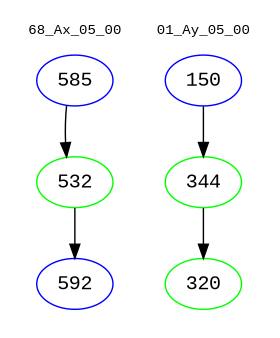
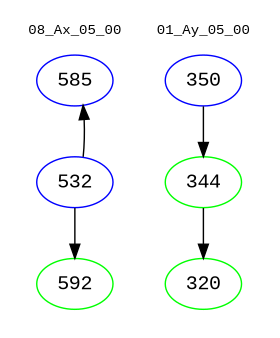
cluster "68_Ax_05_00": label "68_Ax_05_00" -> "08_Ax_05_00"
node "150": label "150" -> "350"
edge "585" -> "532": reversed
node "532": color green -> blue
node "592": color blue -> green
